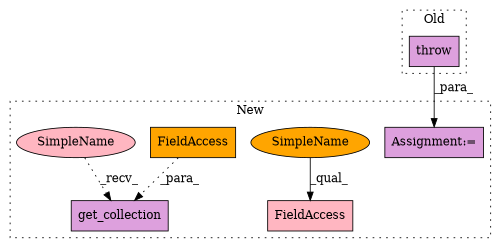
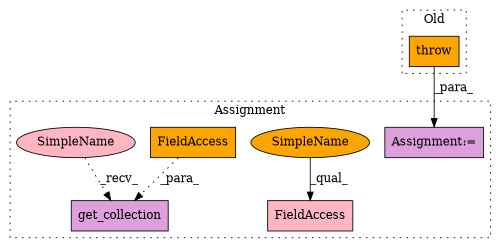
node "throw": fillcolor plum -> orange
cluster "New": label "New" -> "Assignment"
